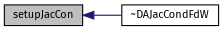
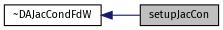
edge "~DAJacCondFdW" -> "setupJacCon": reversed
